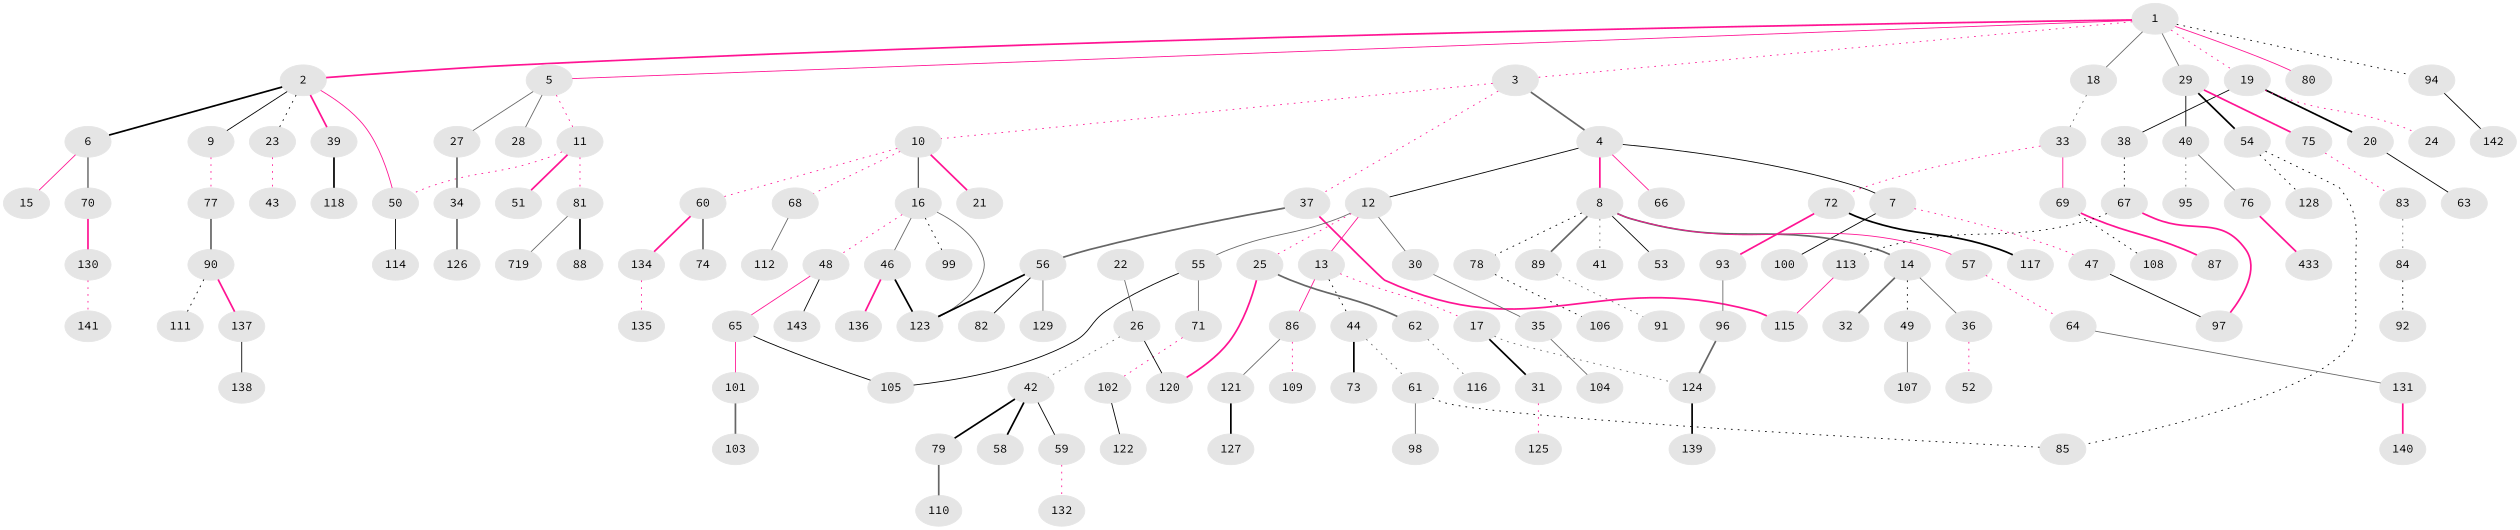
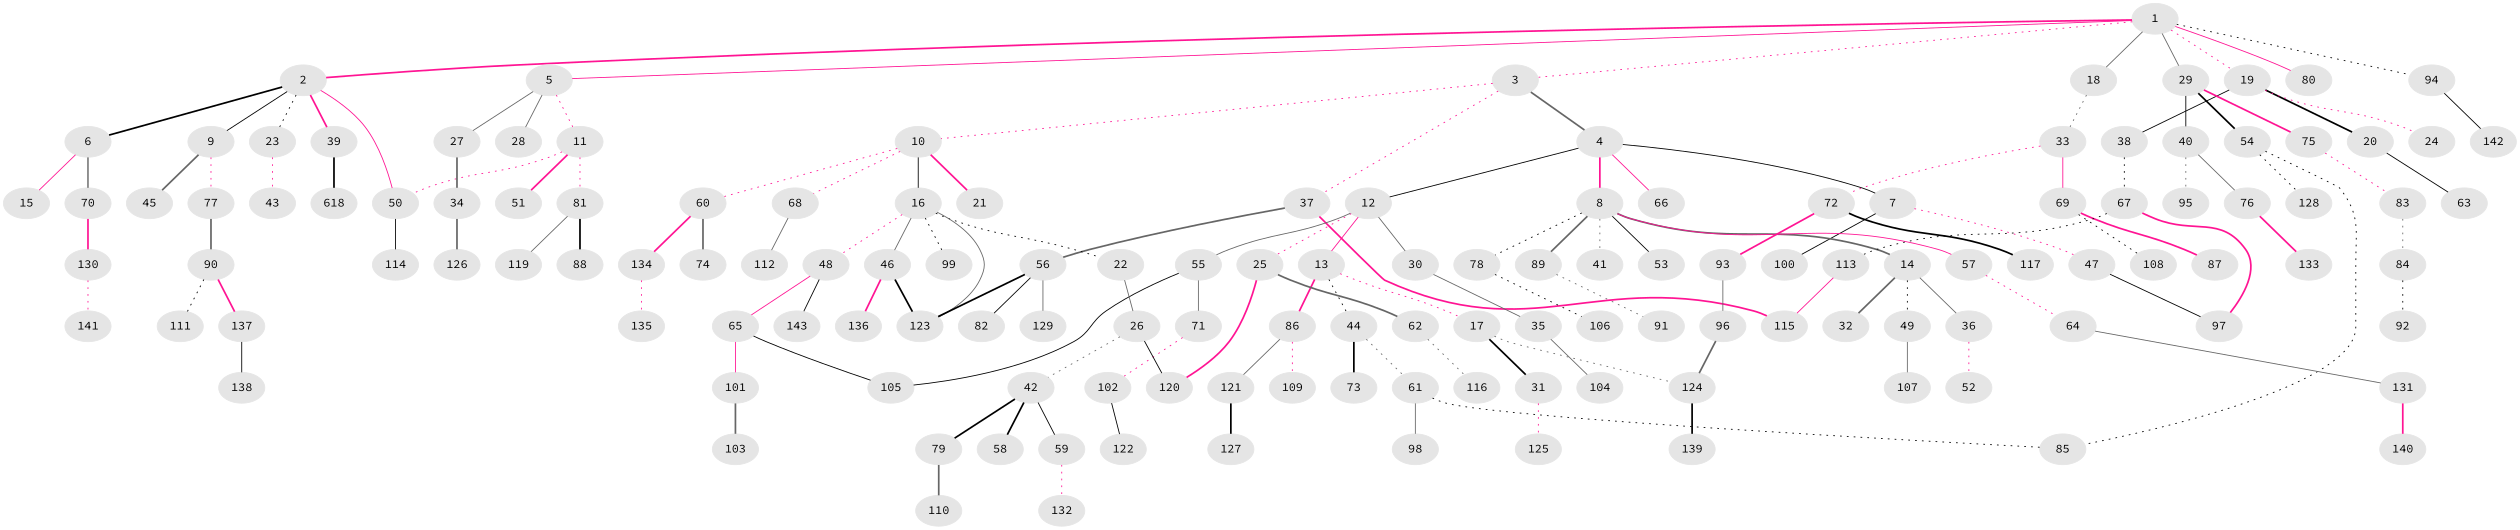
node "45": added
node "118": label "118" -> "618"
edge "16" -- "22": added
node "719": label "719" -> "119"
node "433": label "433" -> "133"
edge "13" -- "86": style solid -> bold
